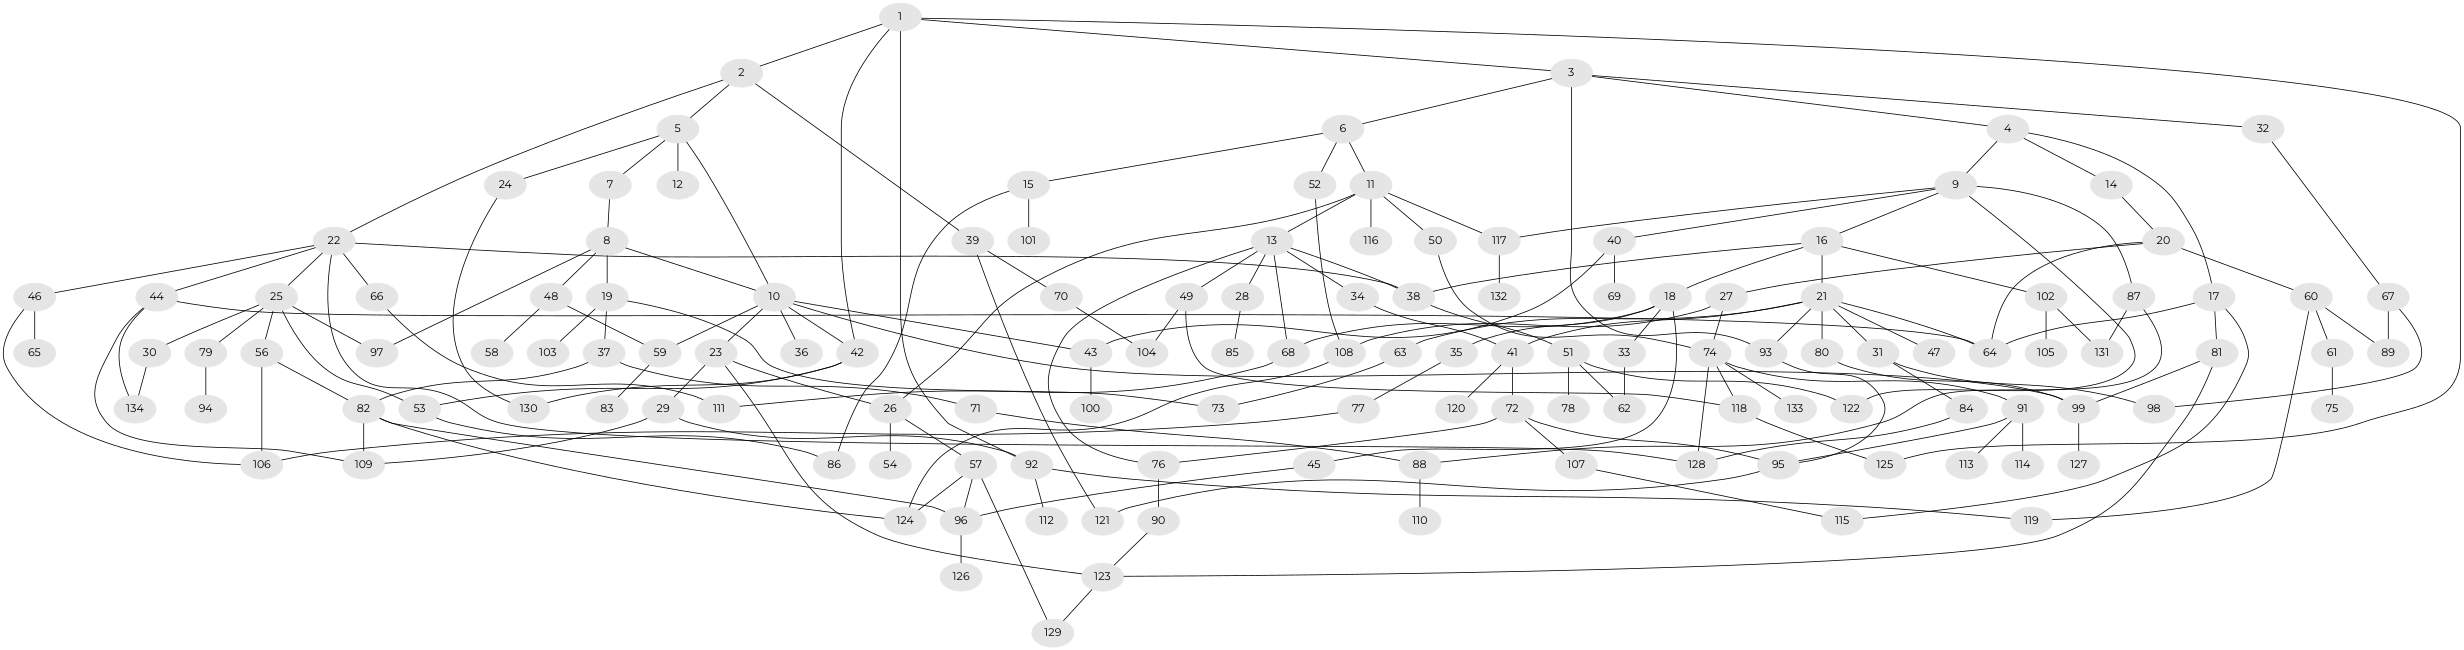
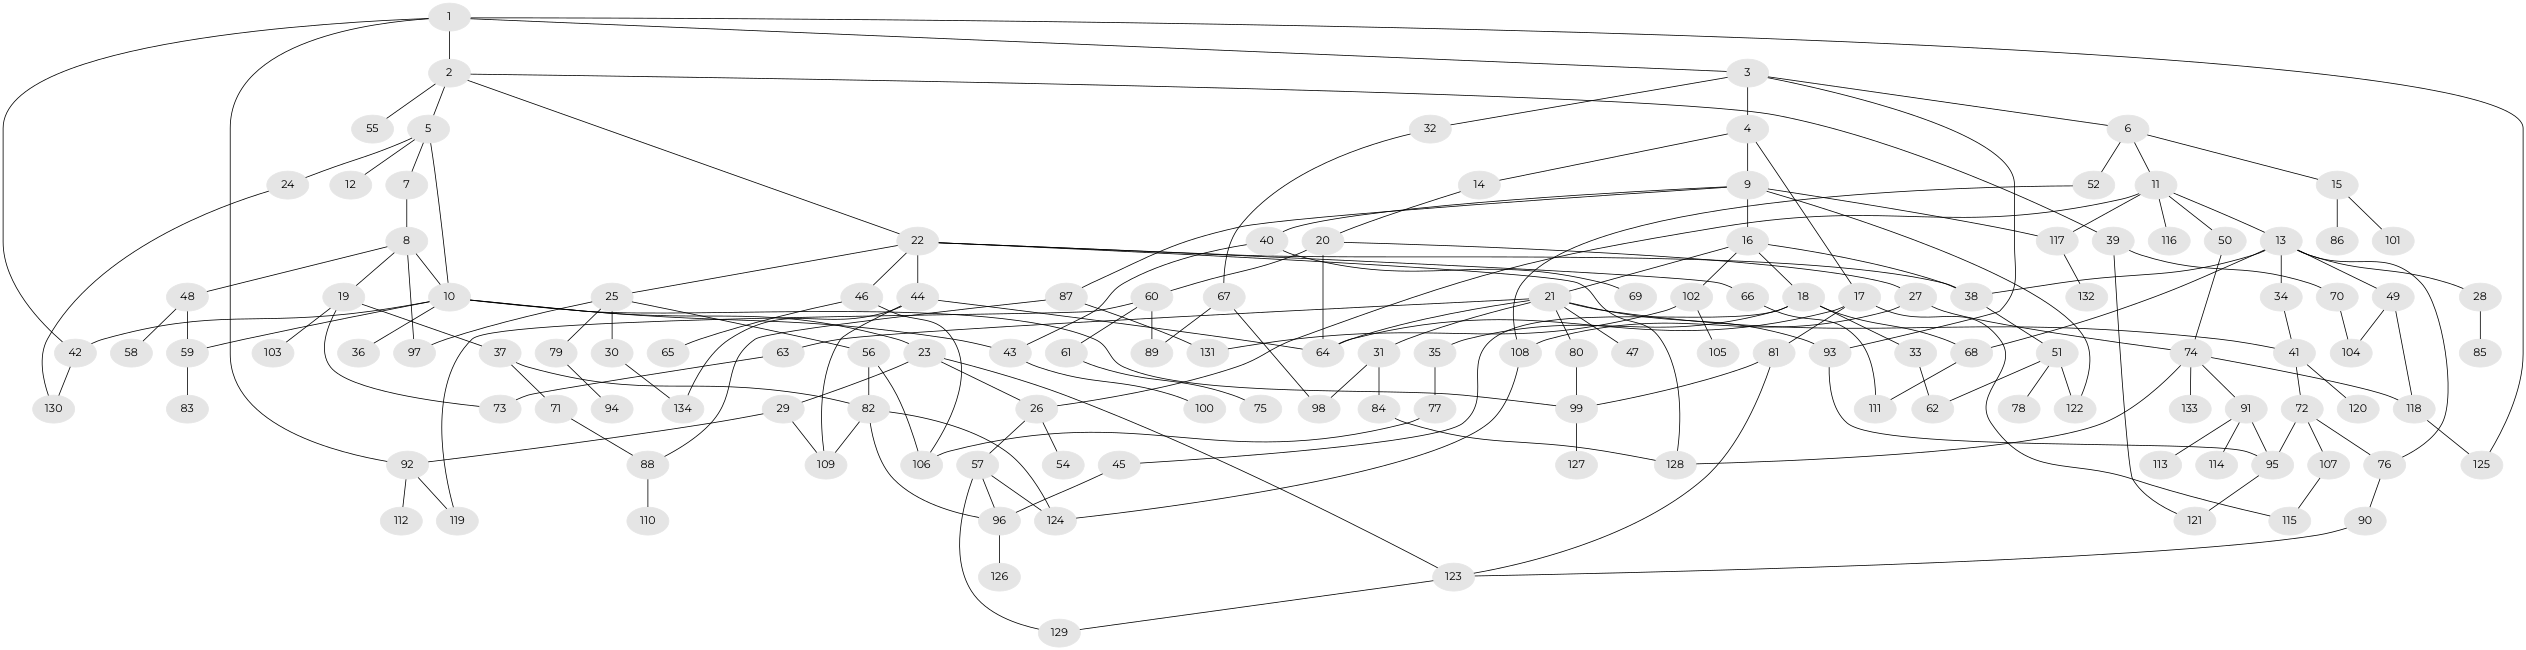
node "55": added
node "53": removed
